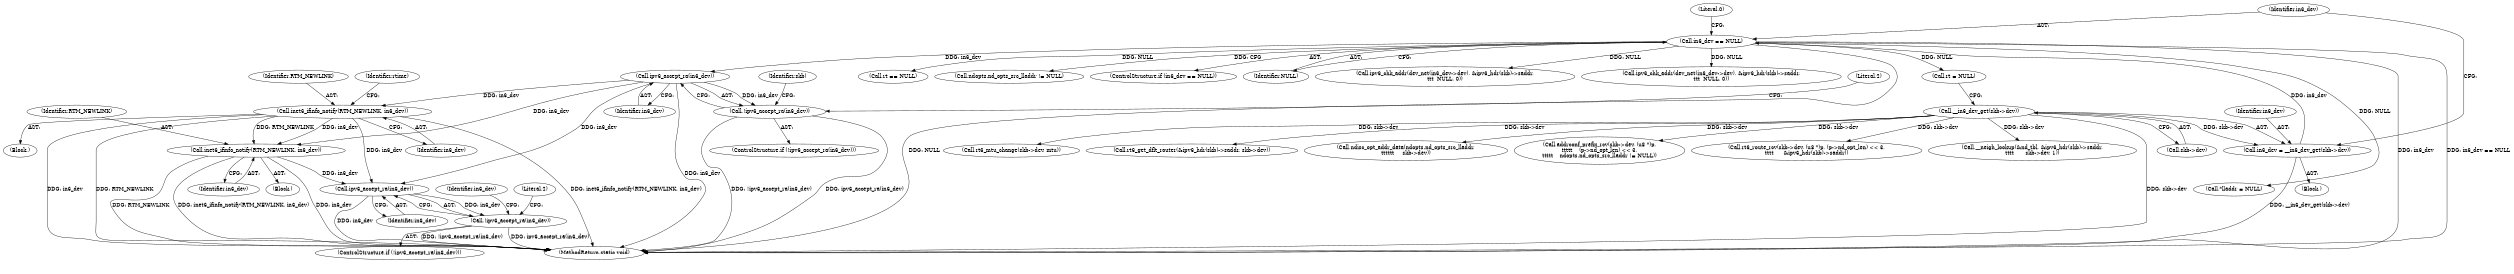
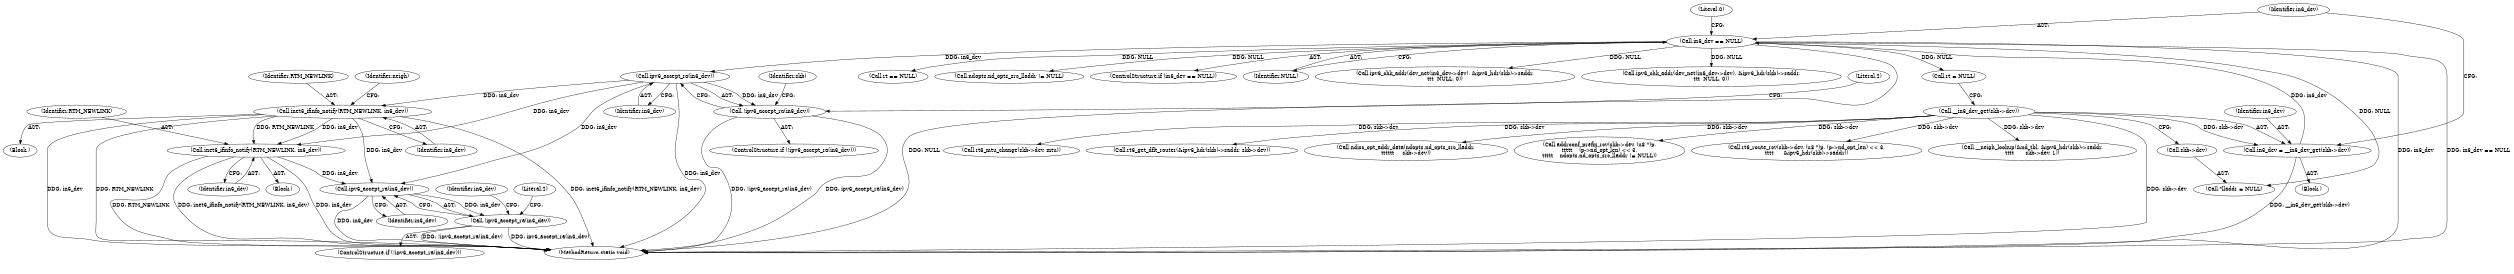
edge "(Call,in6_dev == NULL)" -> "(Call,ndopts.nd_opts_src_lladdr != NULL)": label "DDG: CFG" -> "DDG: NULL"
node "(Identifier,rtime)": label "(Identifier,rtime)" -> "(Identifier,neigh)"
edge "(Call,skb->dev)" -> "(Call,__in6_dev_get(skb->dev))": now "(Call,skb->dev)" -> "(Call,*lladdr = NULL)"
